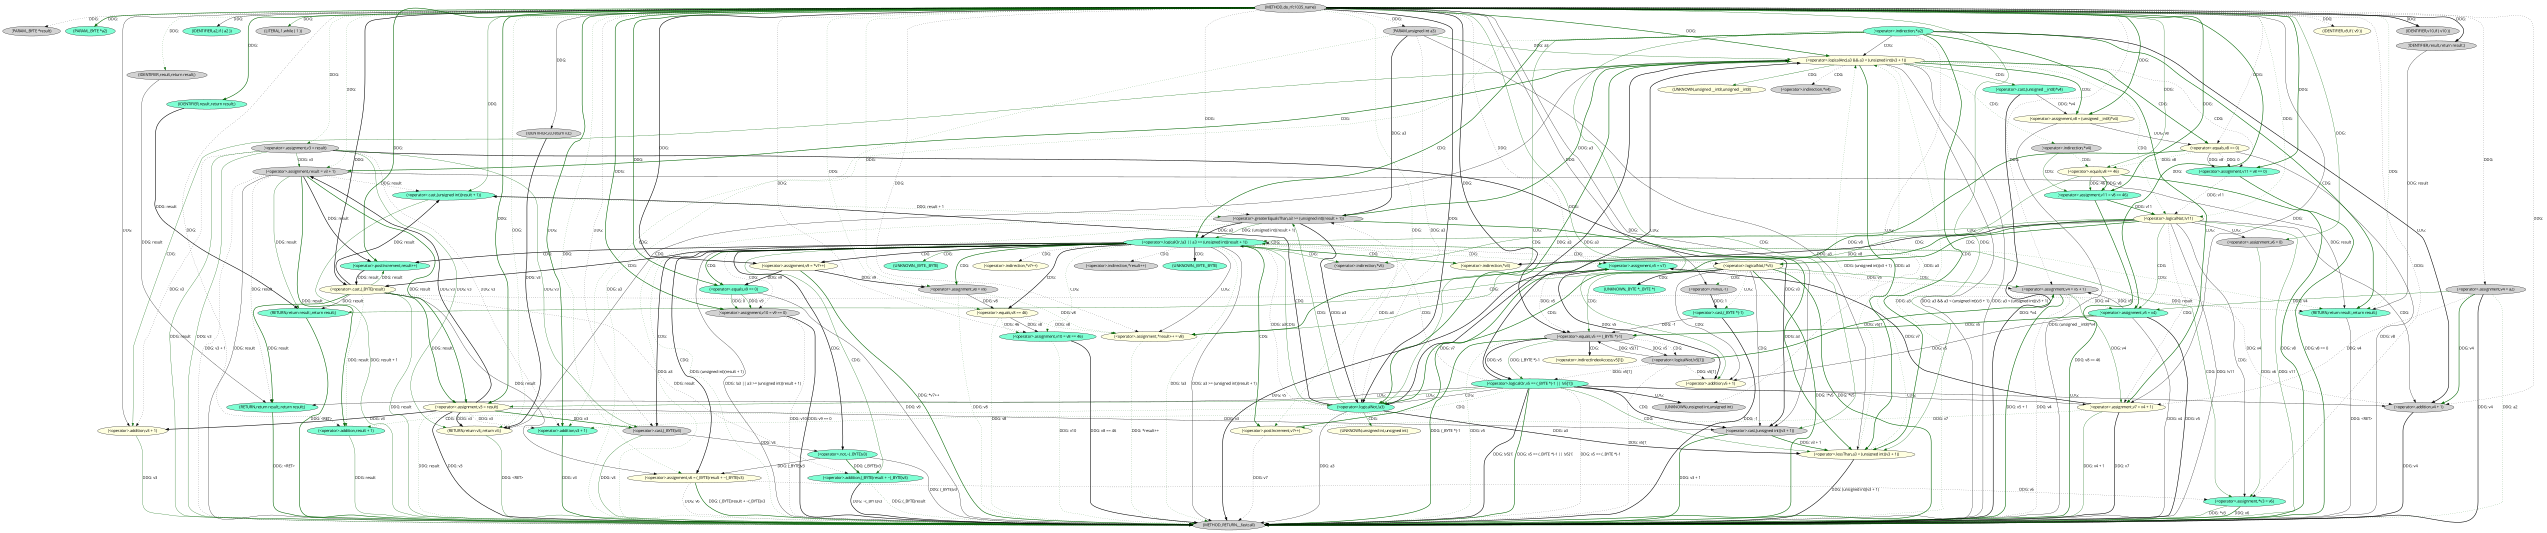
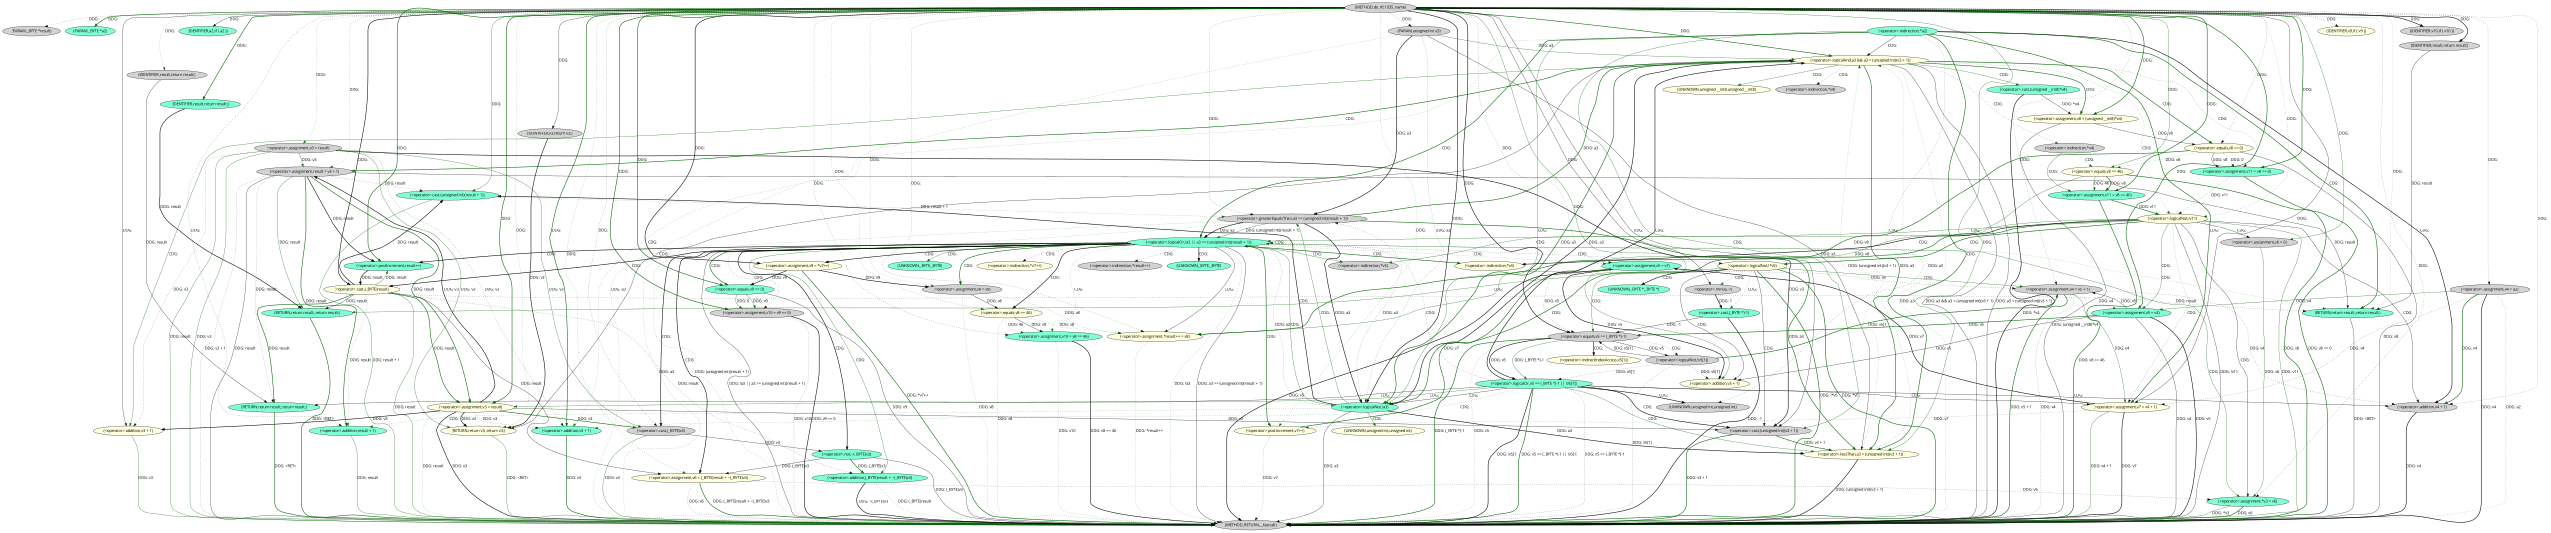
node "(LITERAL,1,while ( 1 ))": removed
